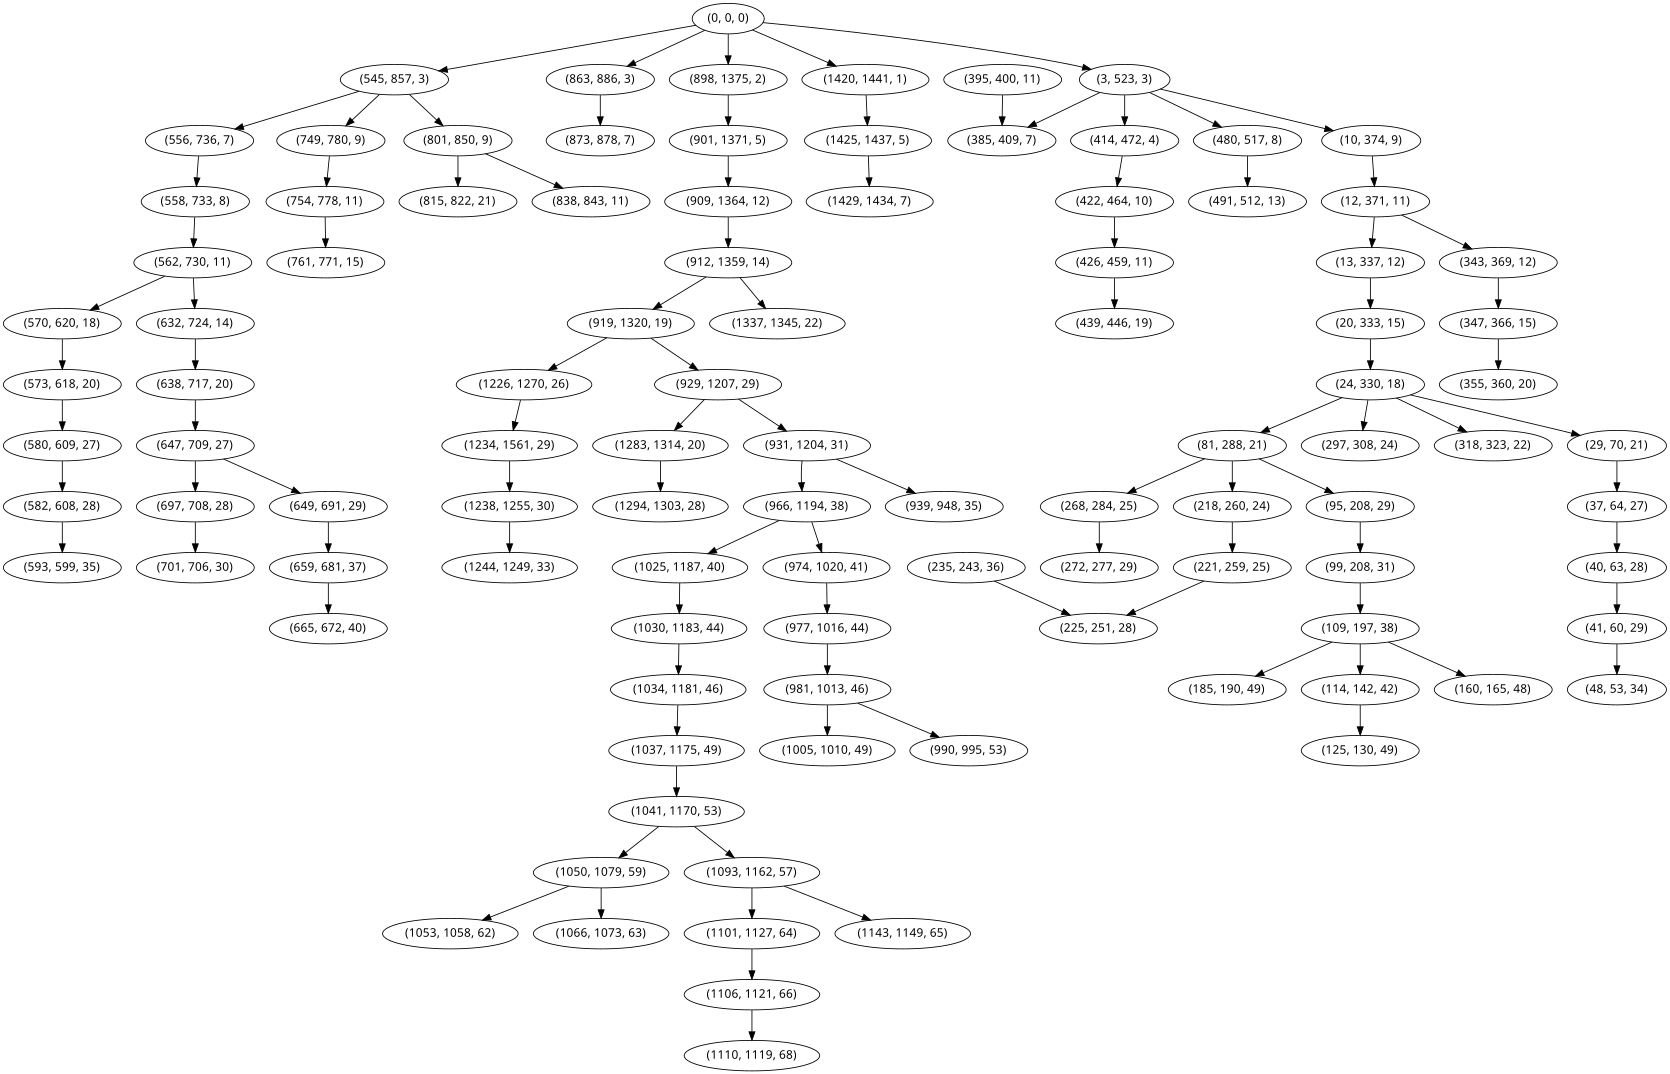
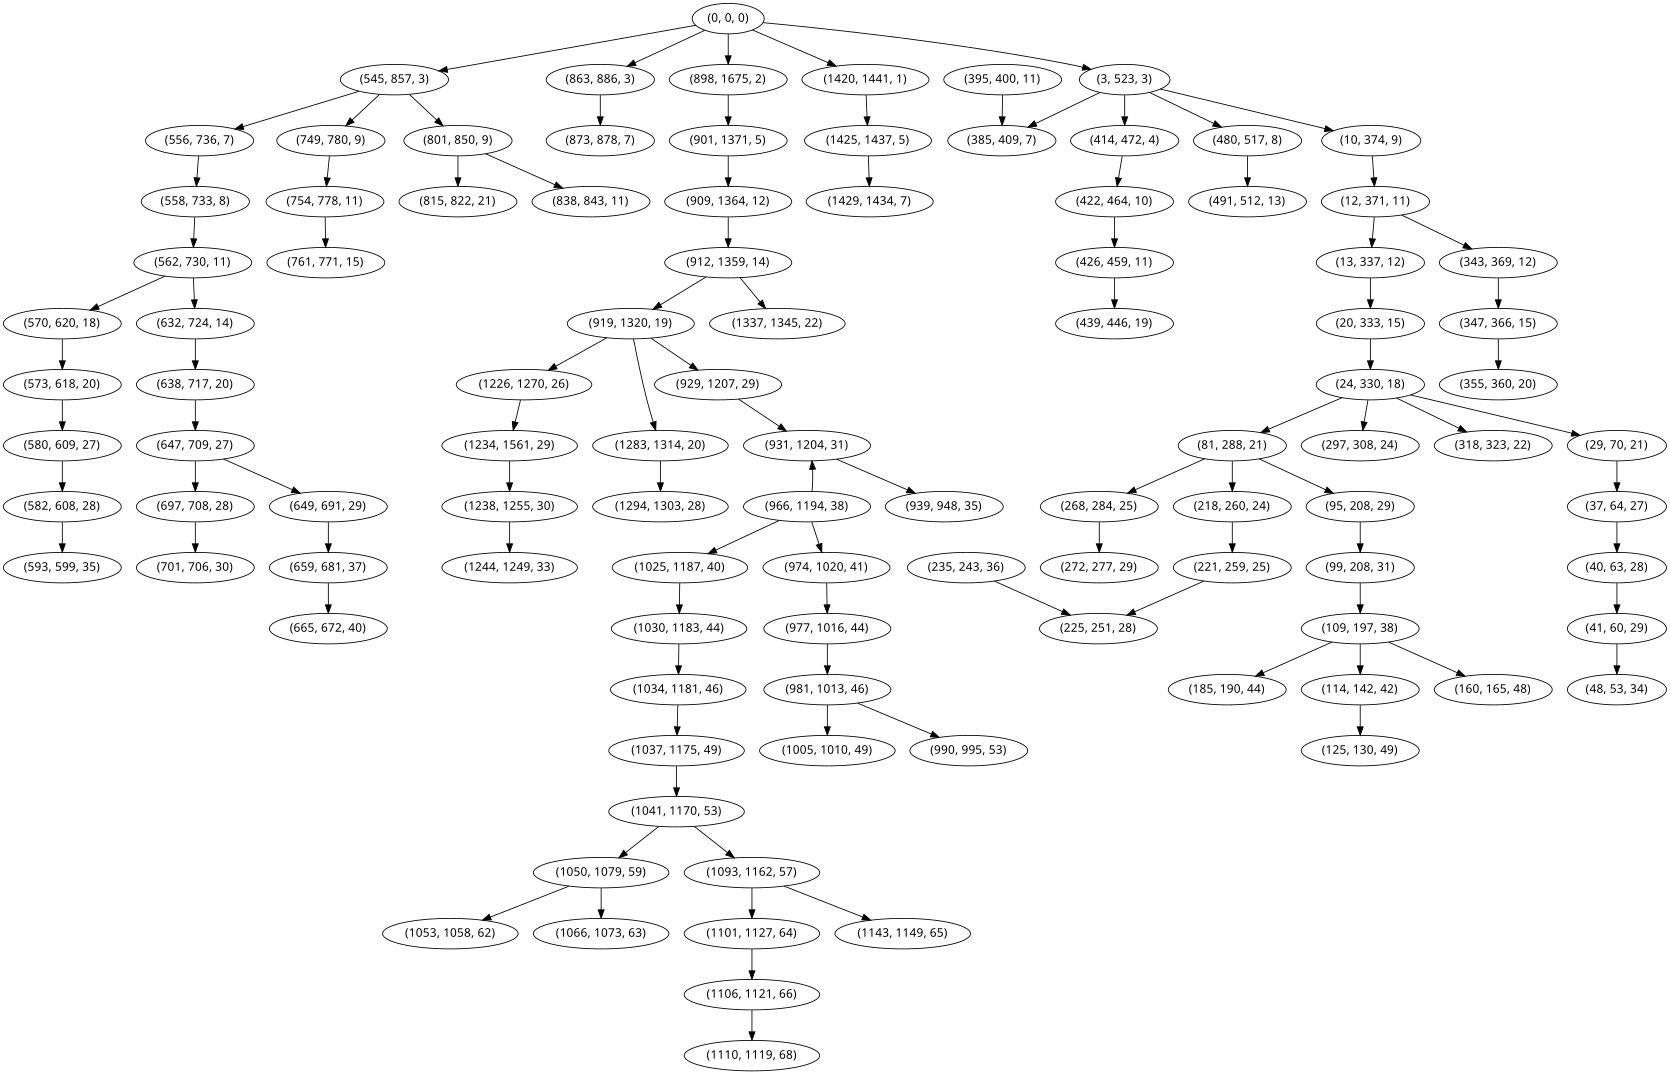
node "(898, 1375, 2)": label "(898, 1375, 2)" -> "(898, 1675, 2)"
edge "(929, 1207, 29)" -> "(1283, 1314, 20)": now "(919, 1320, 19)" -> "(1283, 1314, 20)"
edge "(931, 1204, 31)" -> "(966, 1194, 38)": reversed
node "(185, 190, 49)": label "(185, 190, 49)" -> "(185, 190, 44)"
